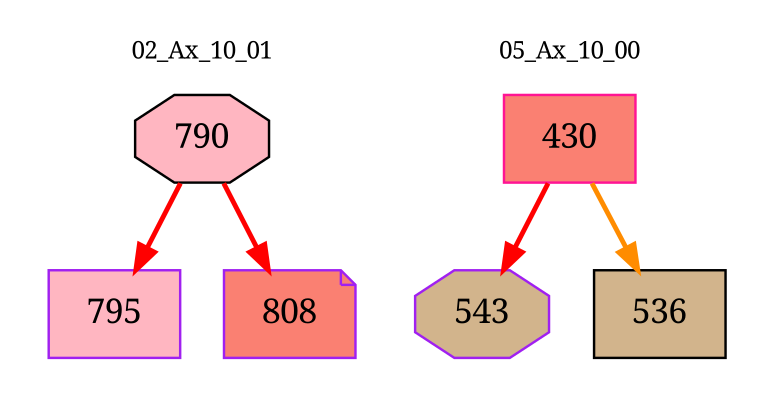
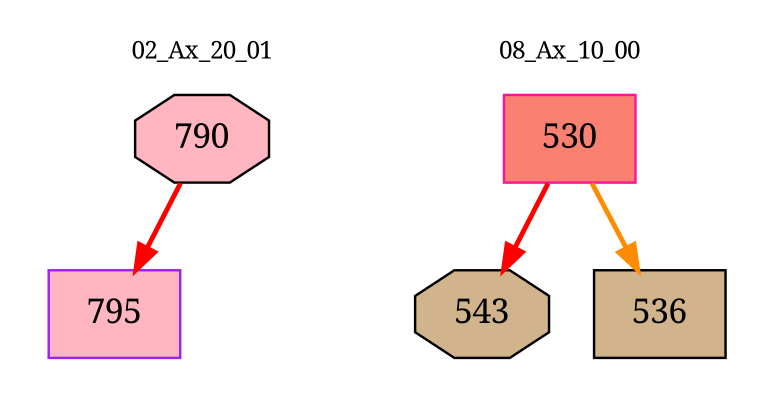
cluster "02_Ax_10_01": label "02_Ax_10_01" -> "02_Ax_20_01"
cluster "05_Ax_10_00": label "05_Ax_10_00" -> "08_Ax_10_00"
node "430": label "430" -> "530"
node "808": removed
node "543": color purple -> black
